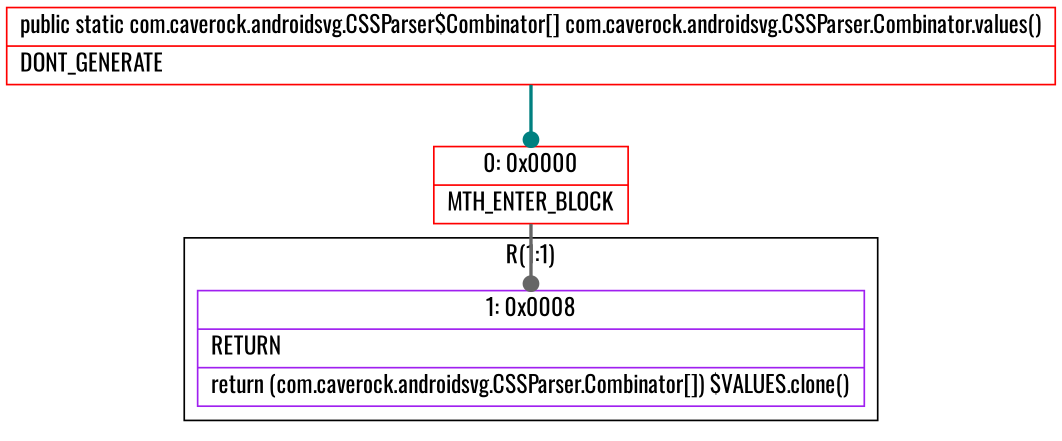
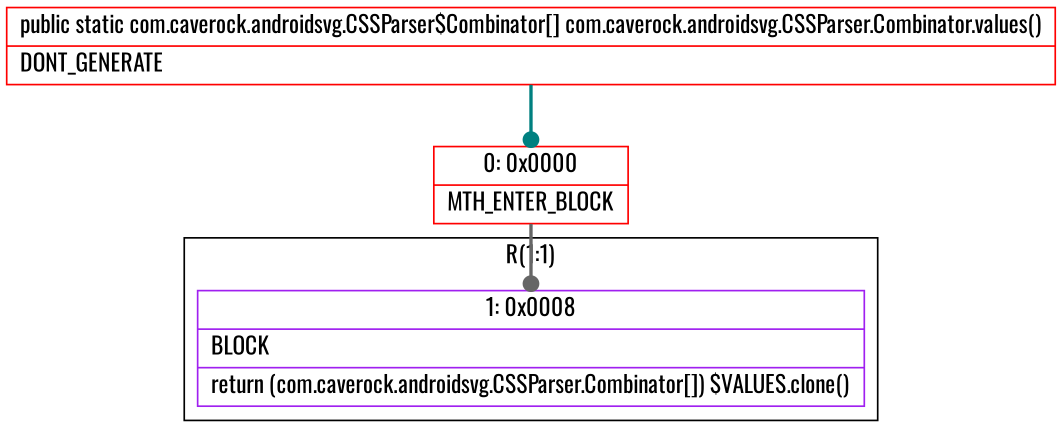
node "1: 0x0008": text "RETURN" -> "BLOCK"
